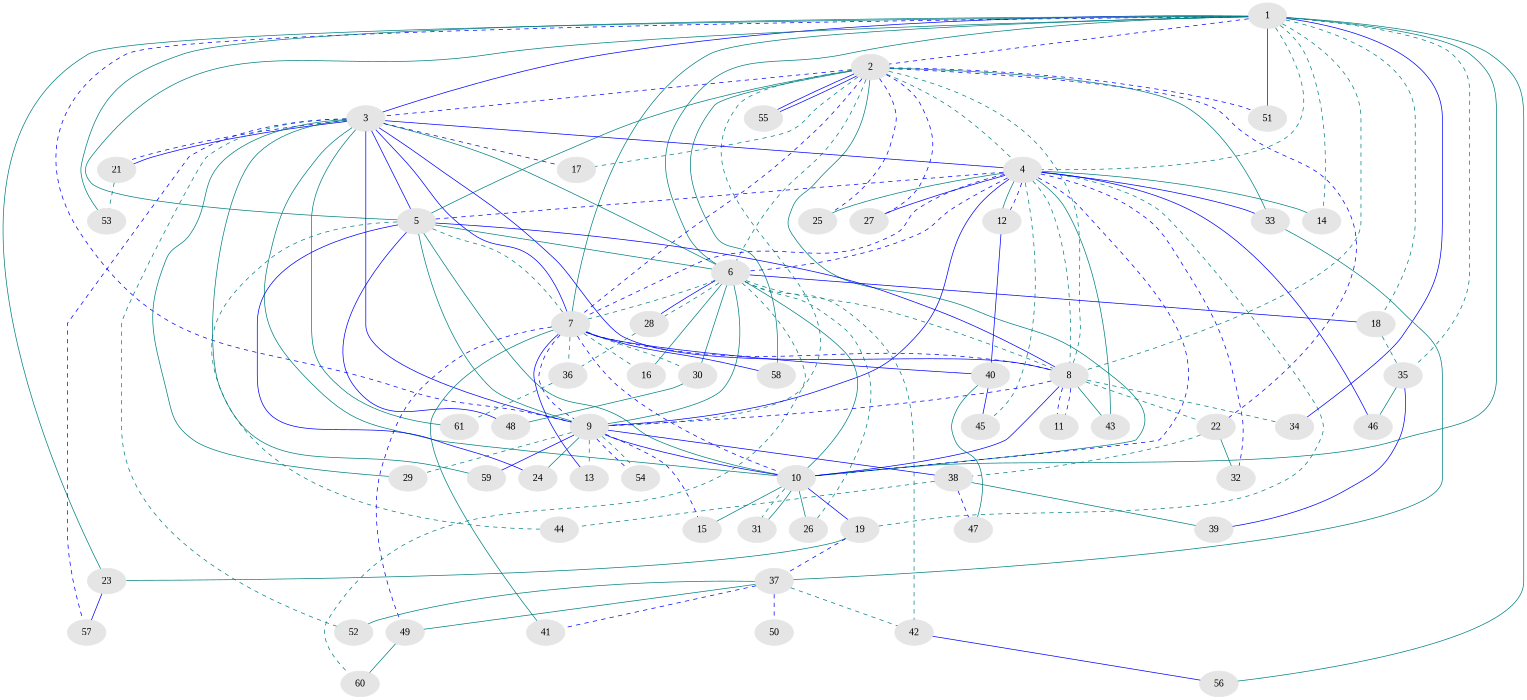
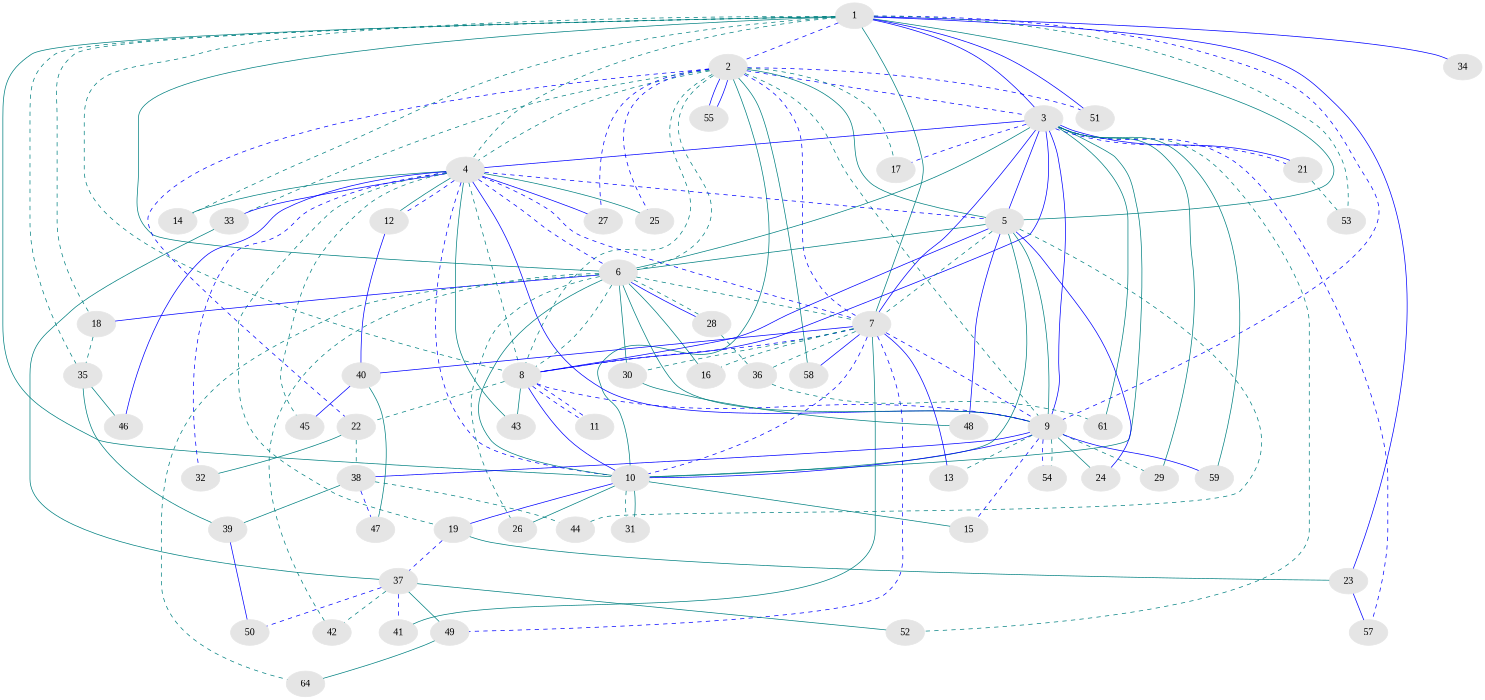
edge "1" -- "53": style solid -> dashed
edge "1" -- "23": color teal -> blue
edge "2" -- "33": style solid -> dashed
edge "8" -- "34": removed
edge "35" -- "39": color blue -> teal
edge "39" -- "50": added
node "60": label "60" -> "64"
node "56": removed
